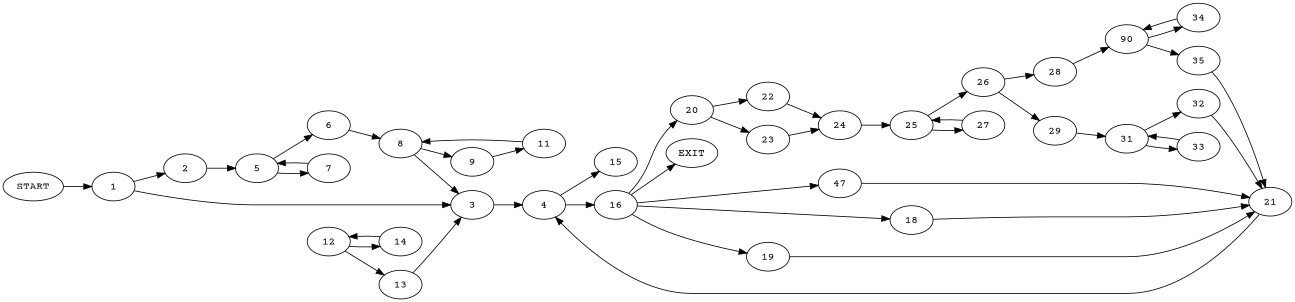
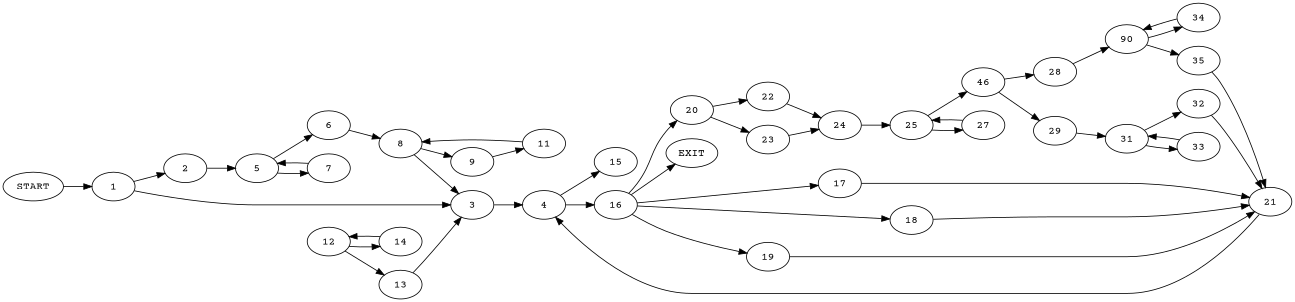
node "26": label "26" -> "46"
node "47": label "47" -> "17"
